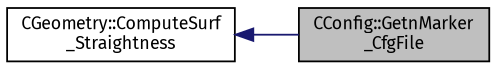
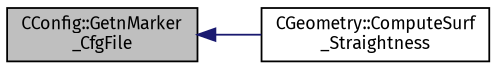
edge "CConfig::GetnMarker _CfgFile" -> "CGeometry::ComputeSurf _Straightness": reversed
